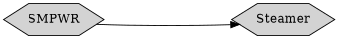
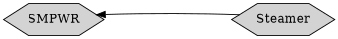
edge "SMPWR" -> "Steamer": reversed
